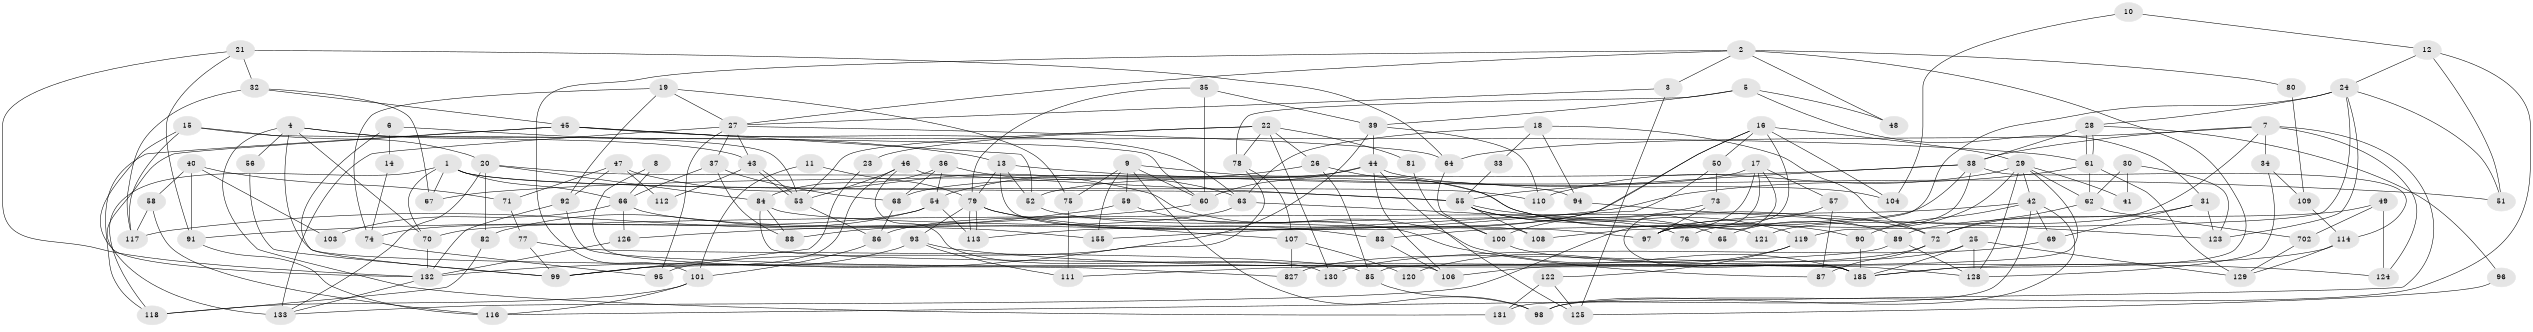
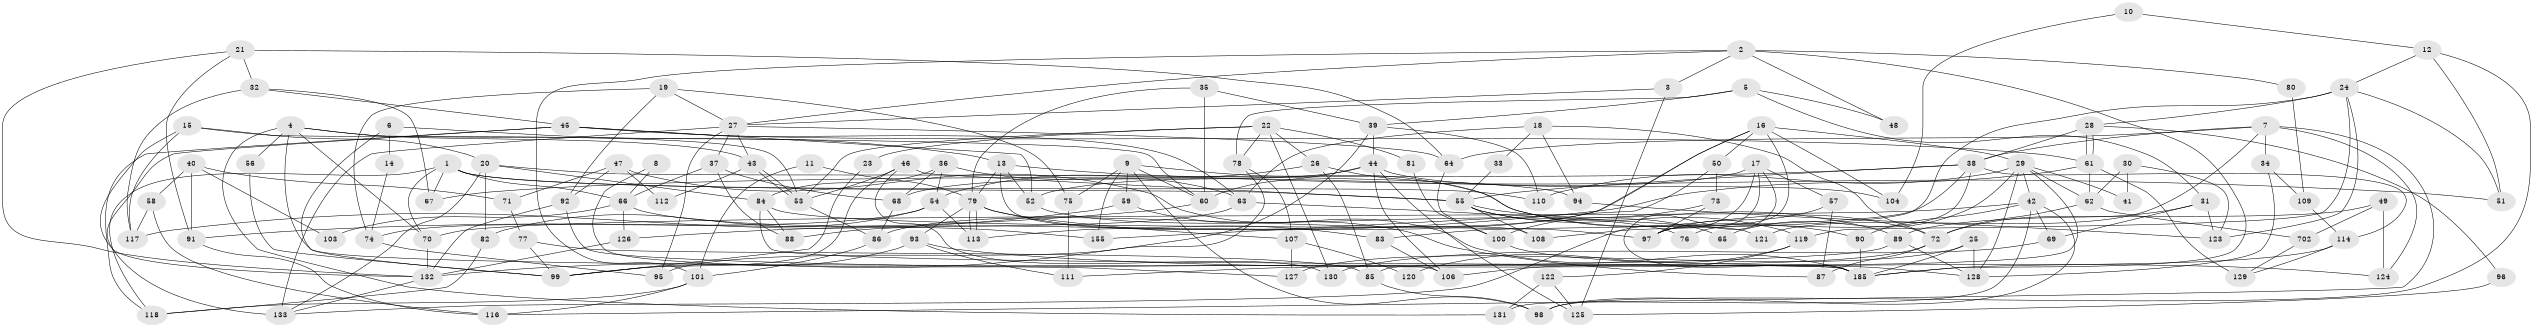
edge "25" -- "129": removed
node "827": label "827" -> "127"
